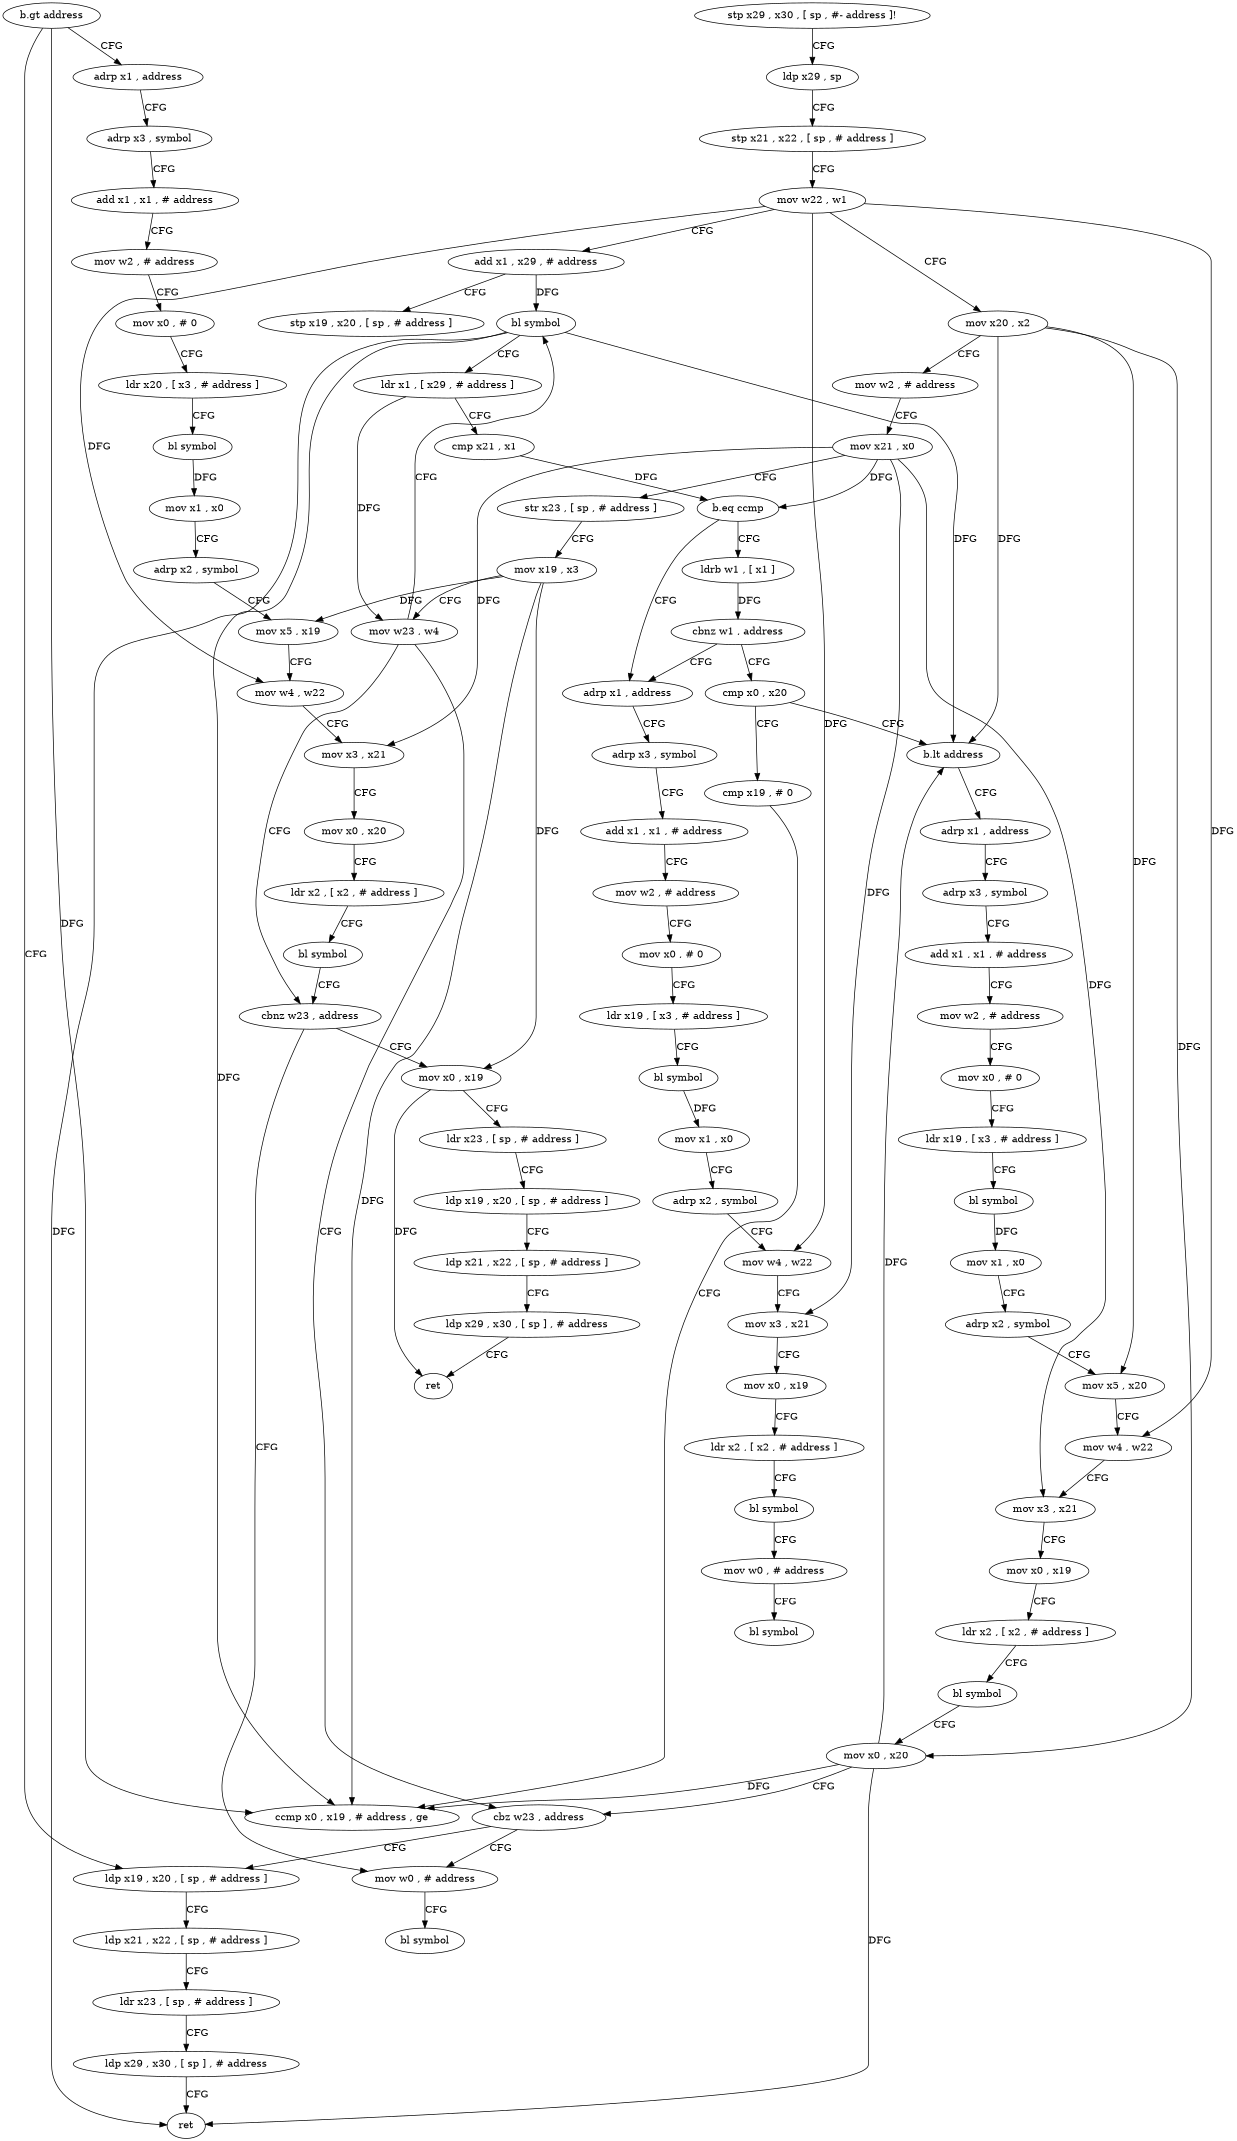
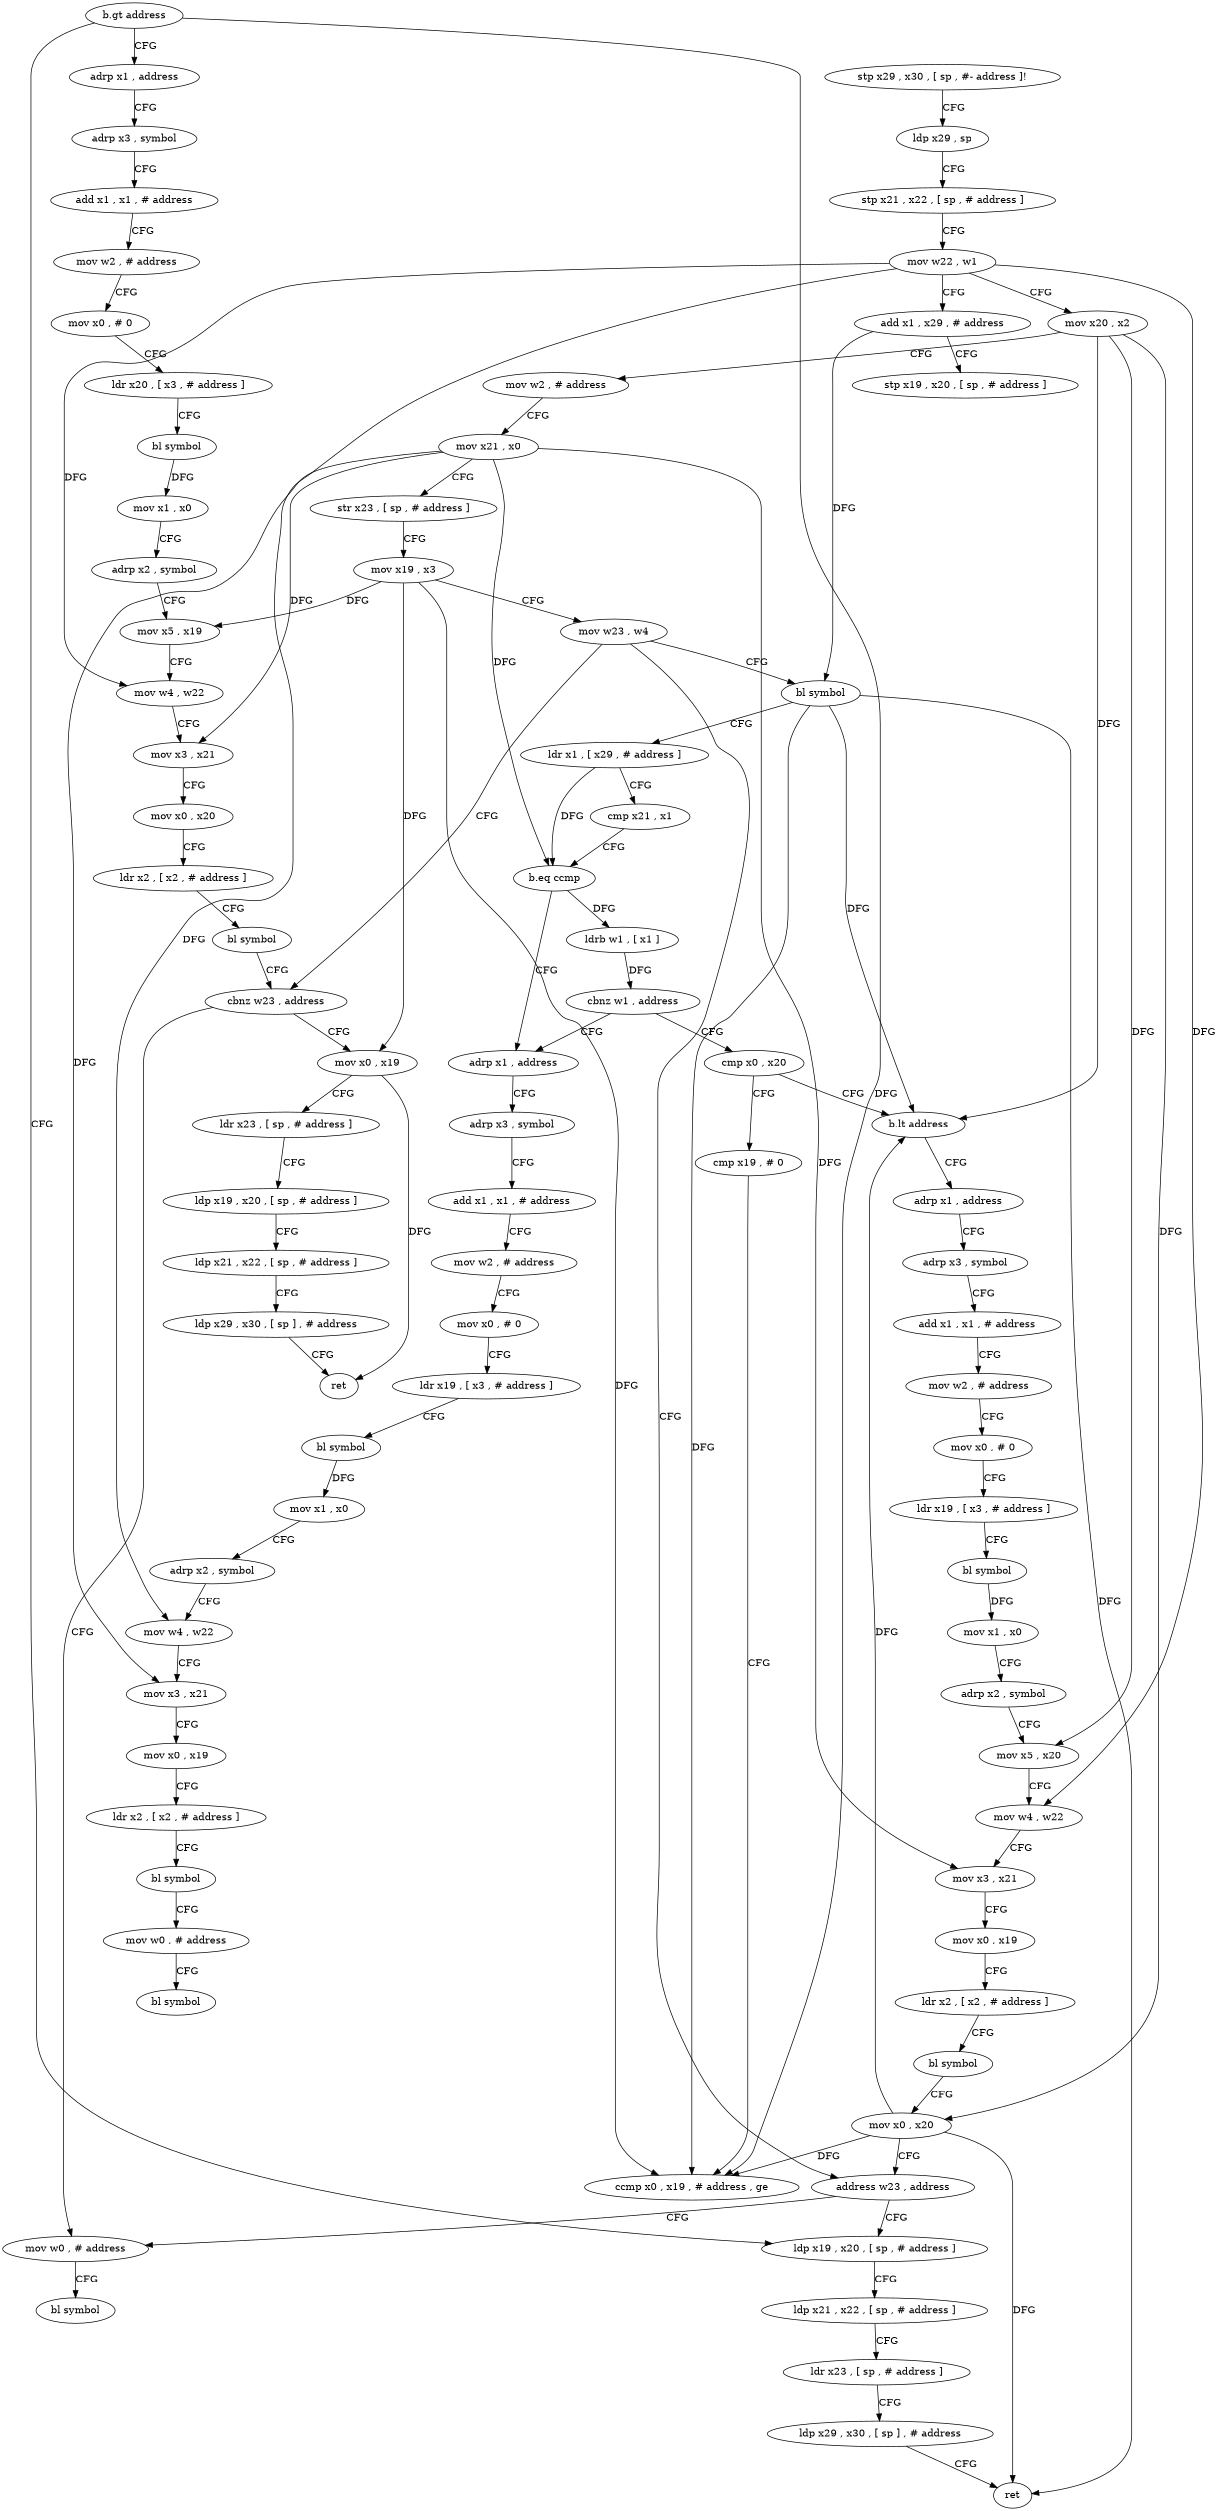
edge "cmp x21 , x1" -> "b.eq ccmp": label "DFG" -> "CFG"
edge "ldr x1 , [ x29 , # address ]" -> "mov w23 , w4": now "ldr x1 , [ x29 , # address ]" -> "b.eq ccmp"
edge "b.eq ccmp" -> "ldrb w1 , [ x1 ]": label "CFG" -> "DFG"
node "cbz w23 , address": label "cbz w23 , address" -> "address w23 , address"
